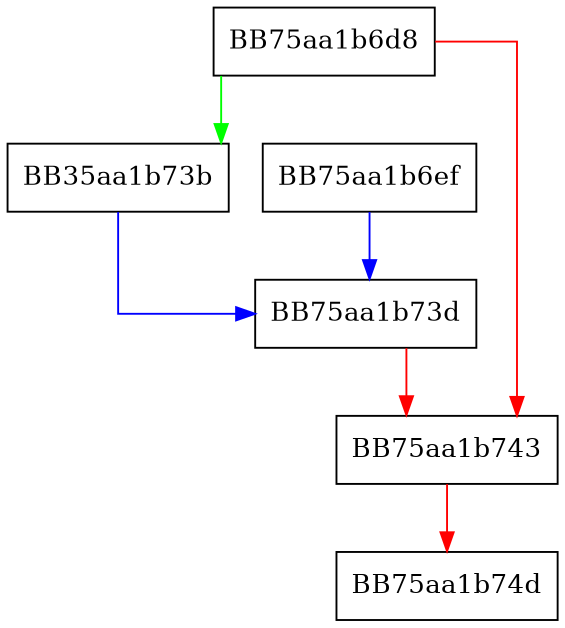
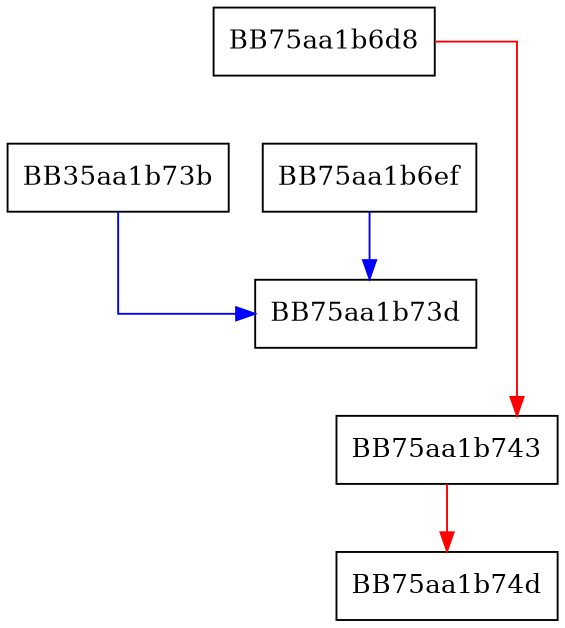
edge "BB75aa1b6d8" -> "BB35aa1b73b": removed
edge "BB75aa1b73d" -> "BB75aa1b743": removed
